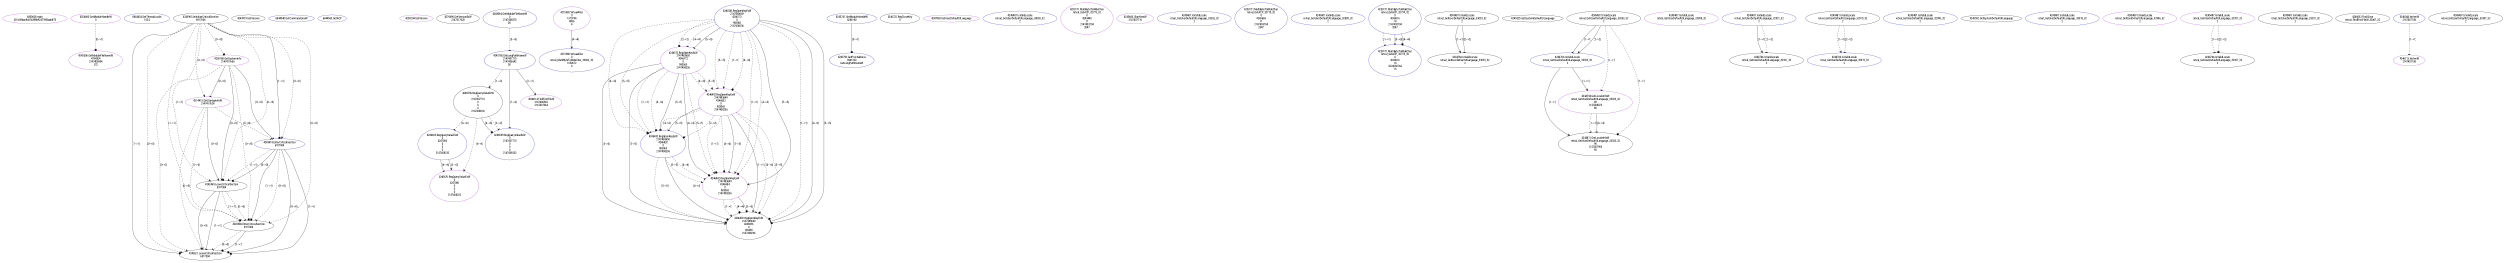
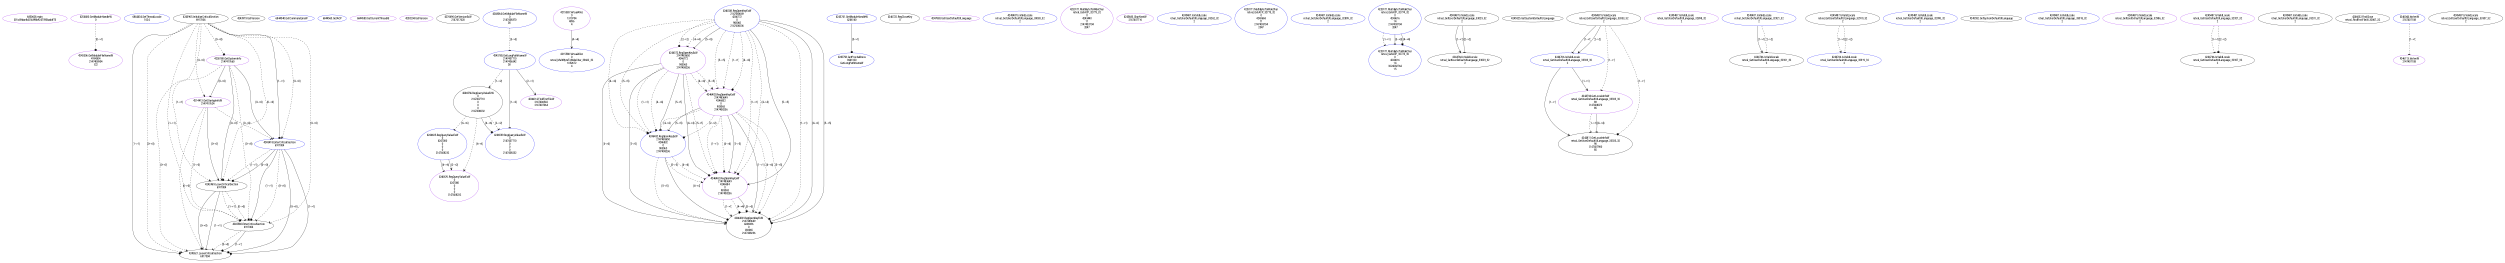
node "6844580.GetCurrentThreadId": added
